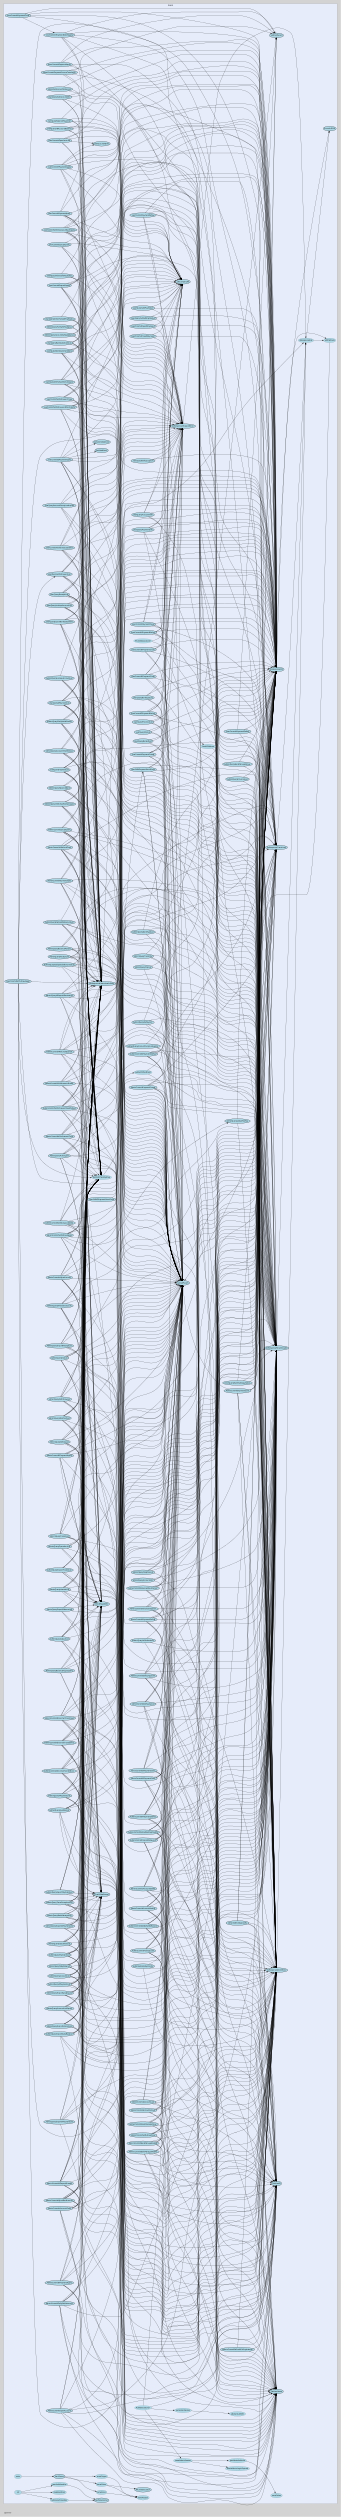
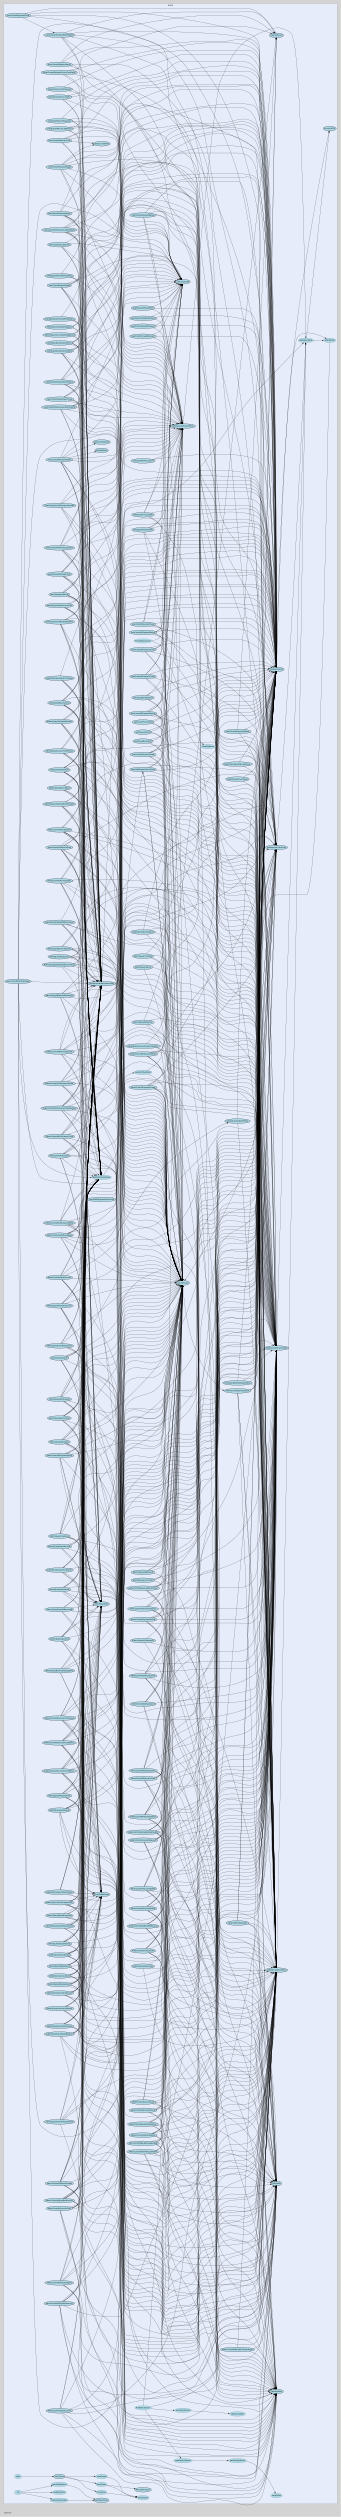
edge "UserCommitWithdrawApply" -> "UserQueryWithdrawaccList": now "UserCommitWithdrawApply" -> "GetCompanyID"
edge "checkIPAddress" -> "DoResponseParamInvalid": now "AdminQueryExportFrozenList" -> "DoResponseParamInvalid"
edge "AdminCommitPaymentClose" -> "GetGetParam": reversed
edge "AdminCommitDefrayCancel" -> "DoResponseDirectError": removed
node "checkAdminLoginExpired": removed
